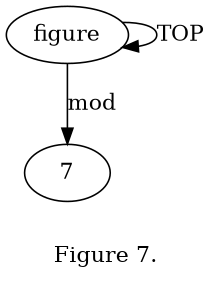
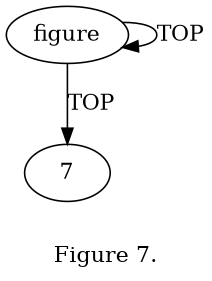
edge "figure" -> "7": label "mod" -> "TOP"
